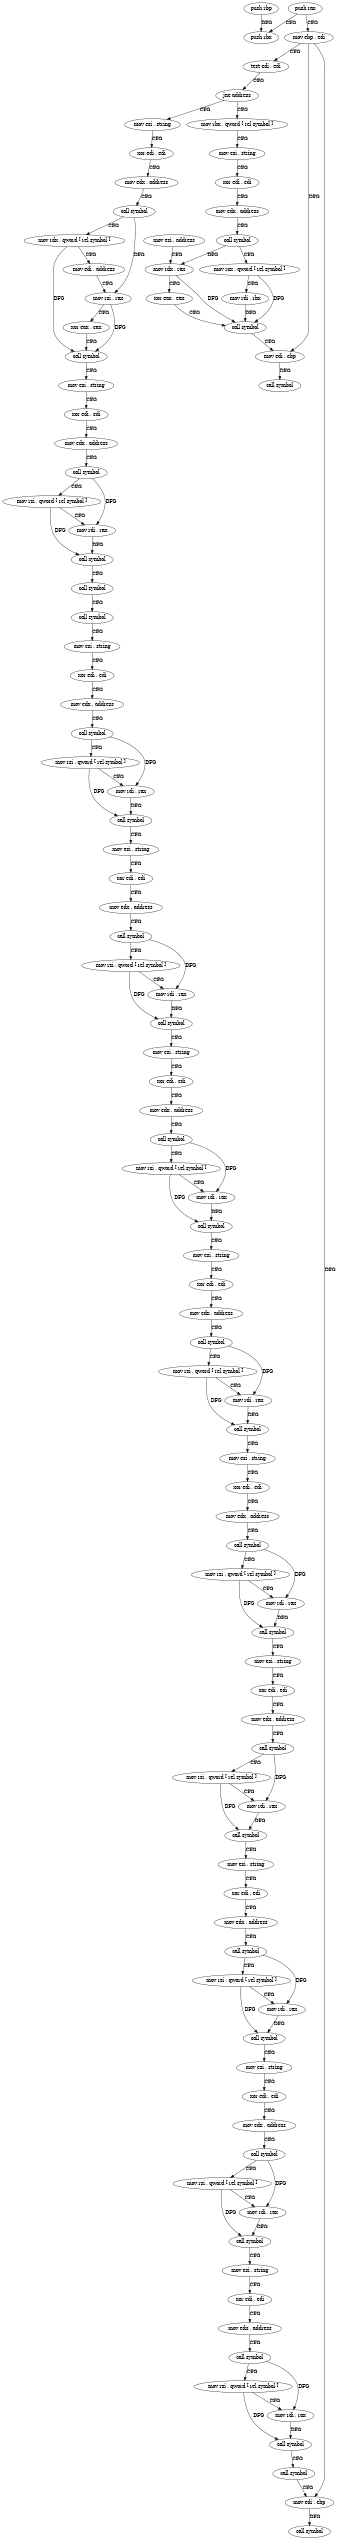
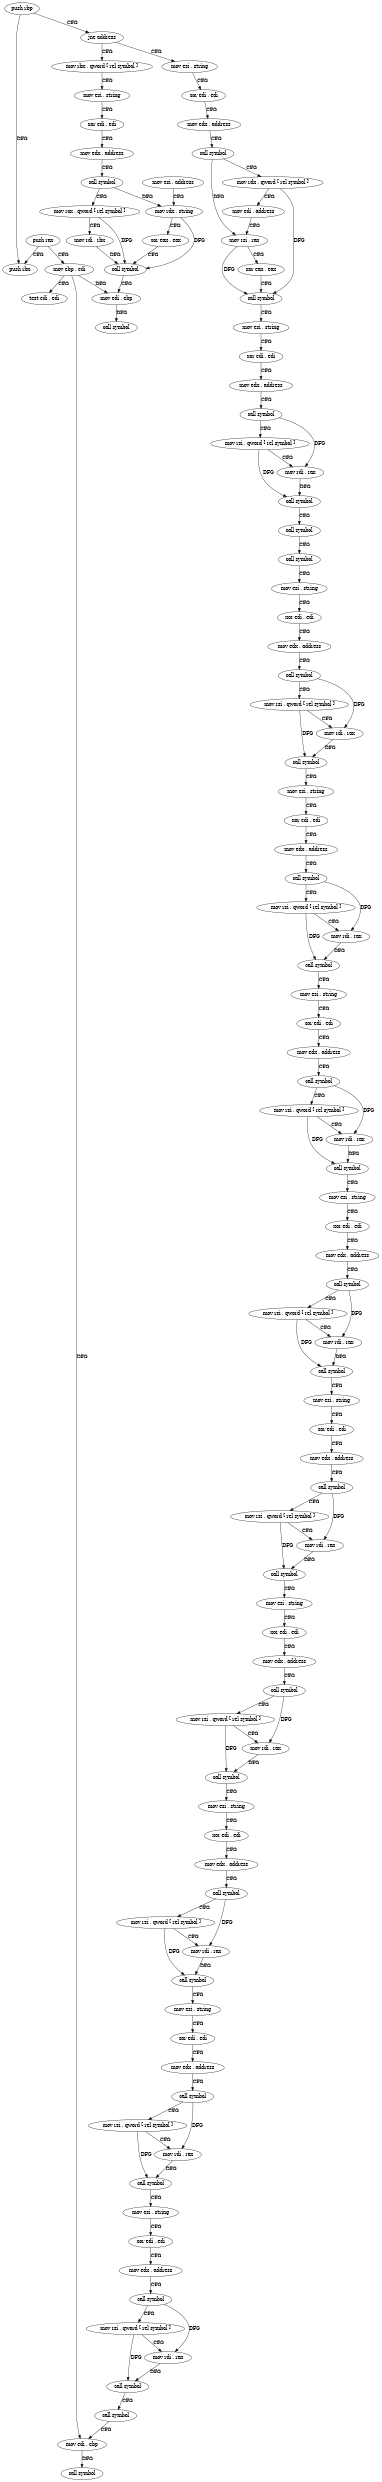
edge "test edi , edi" -> "jne address": now "push rbp" -> "jne address"
node "mov rdx , rax": label "mov rdx , rax" -> "mov rdx , string"
